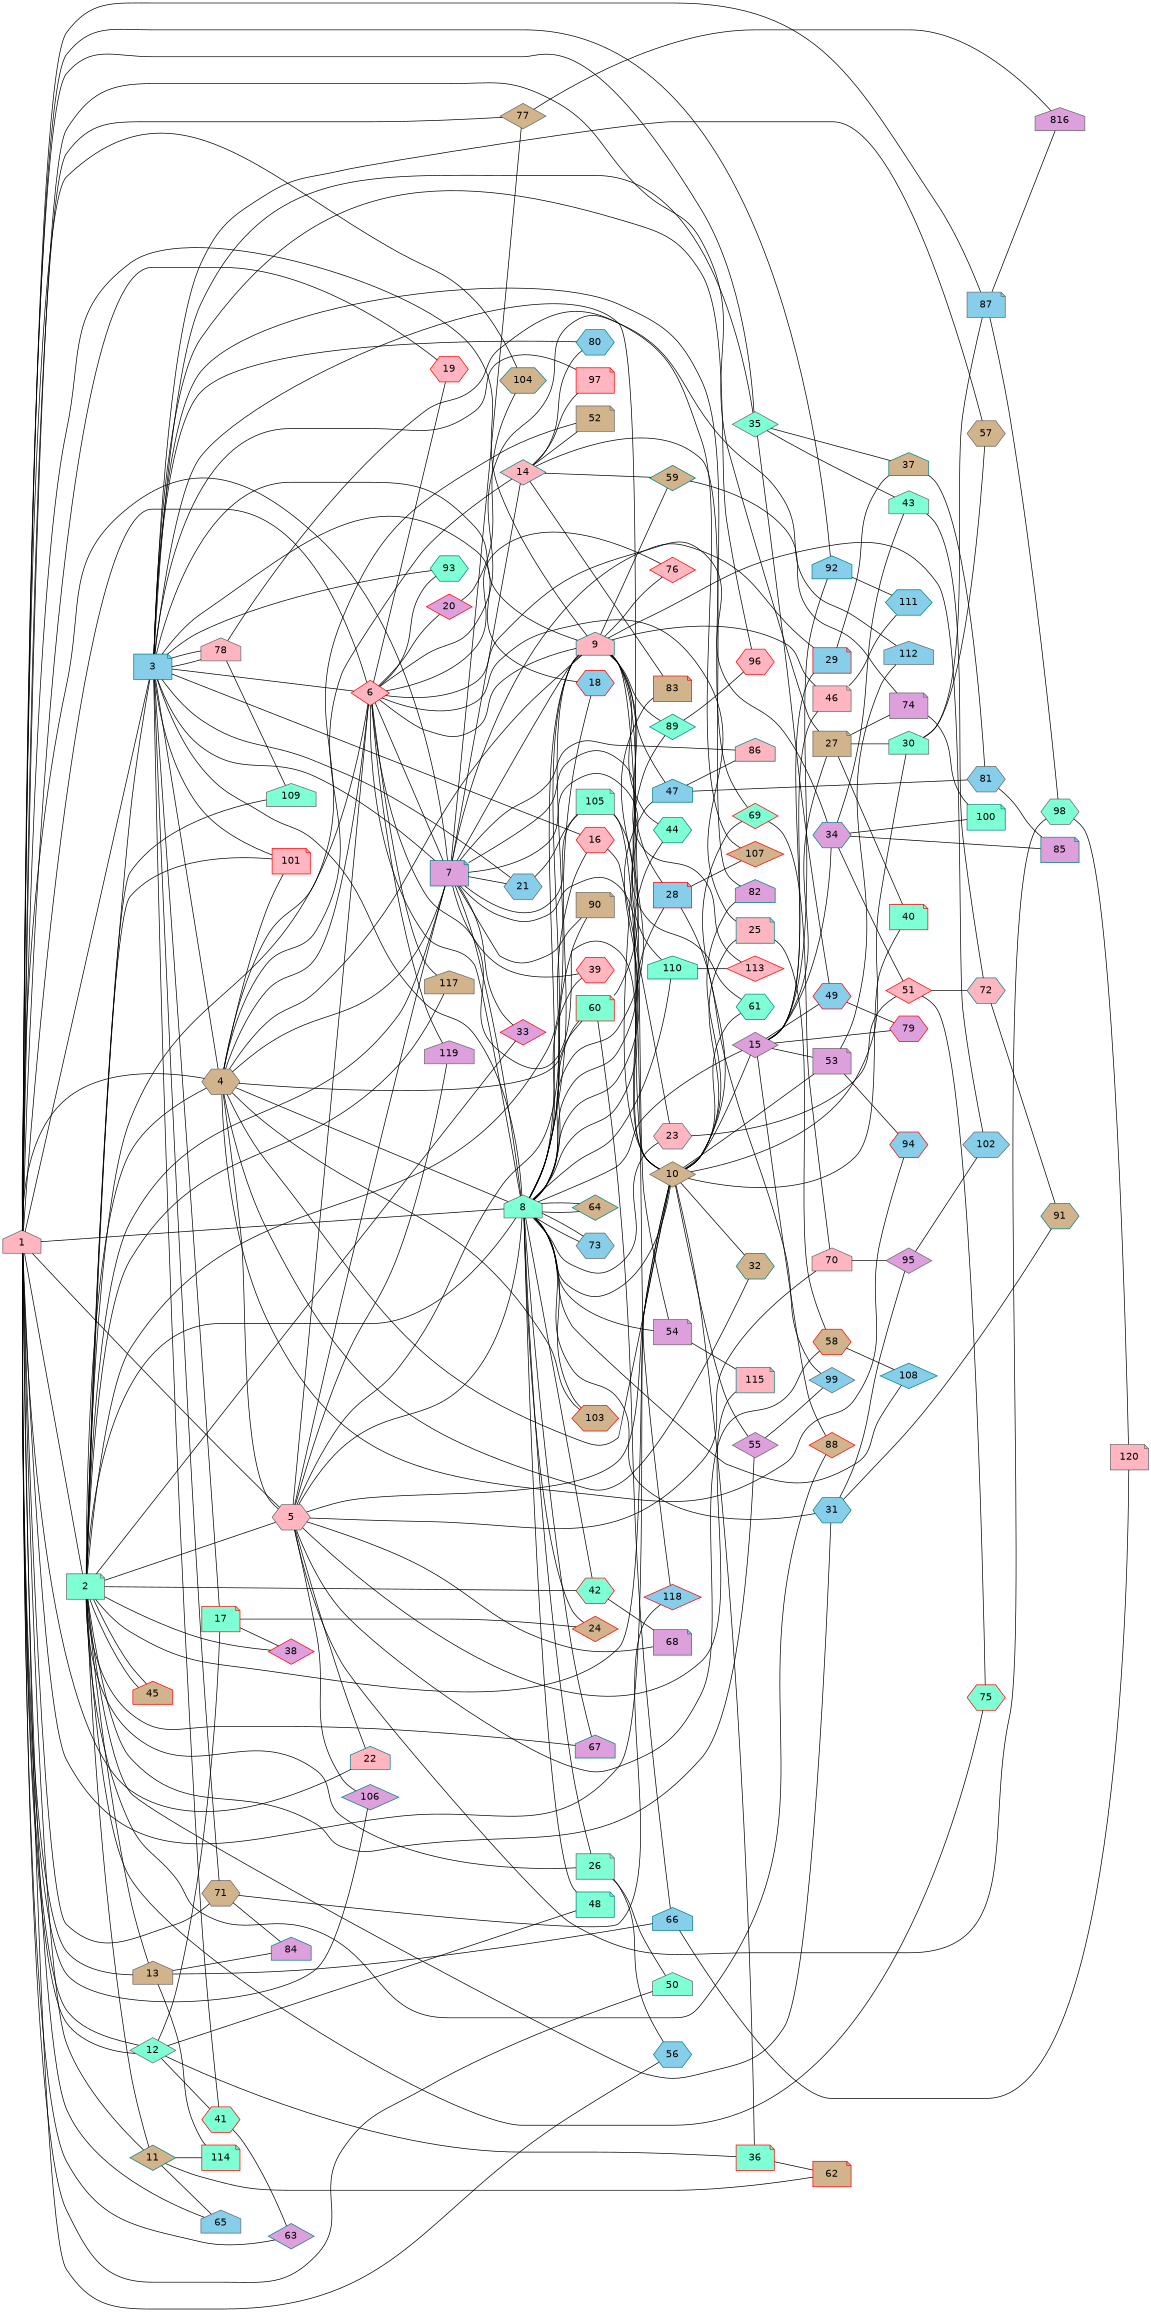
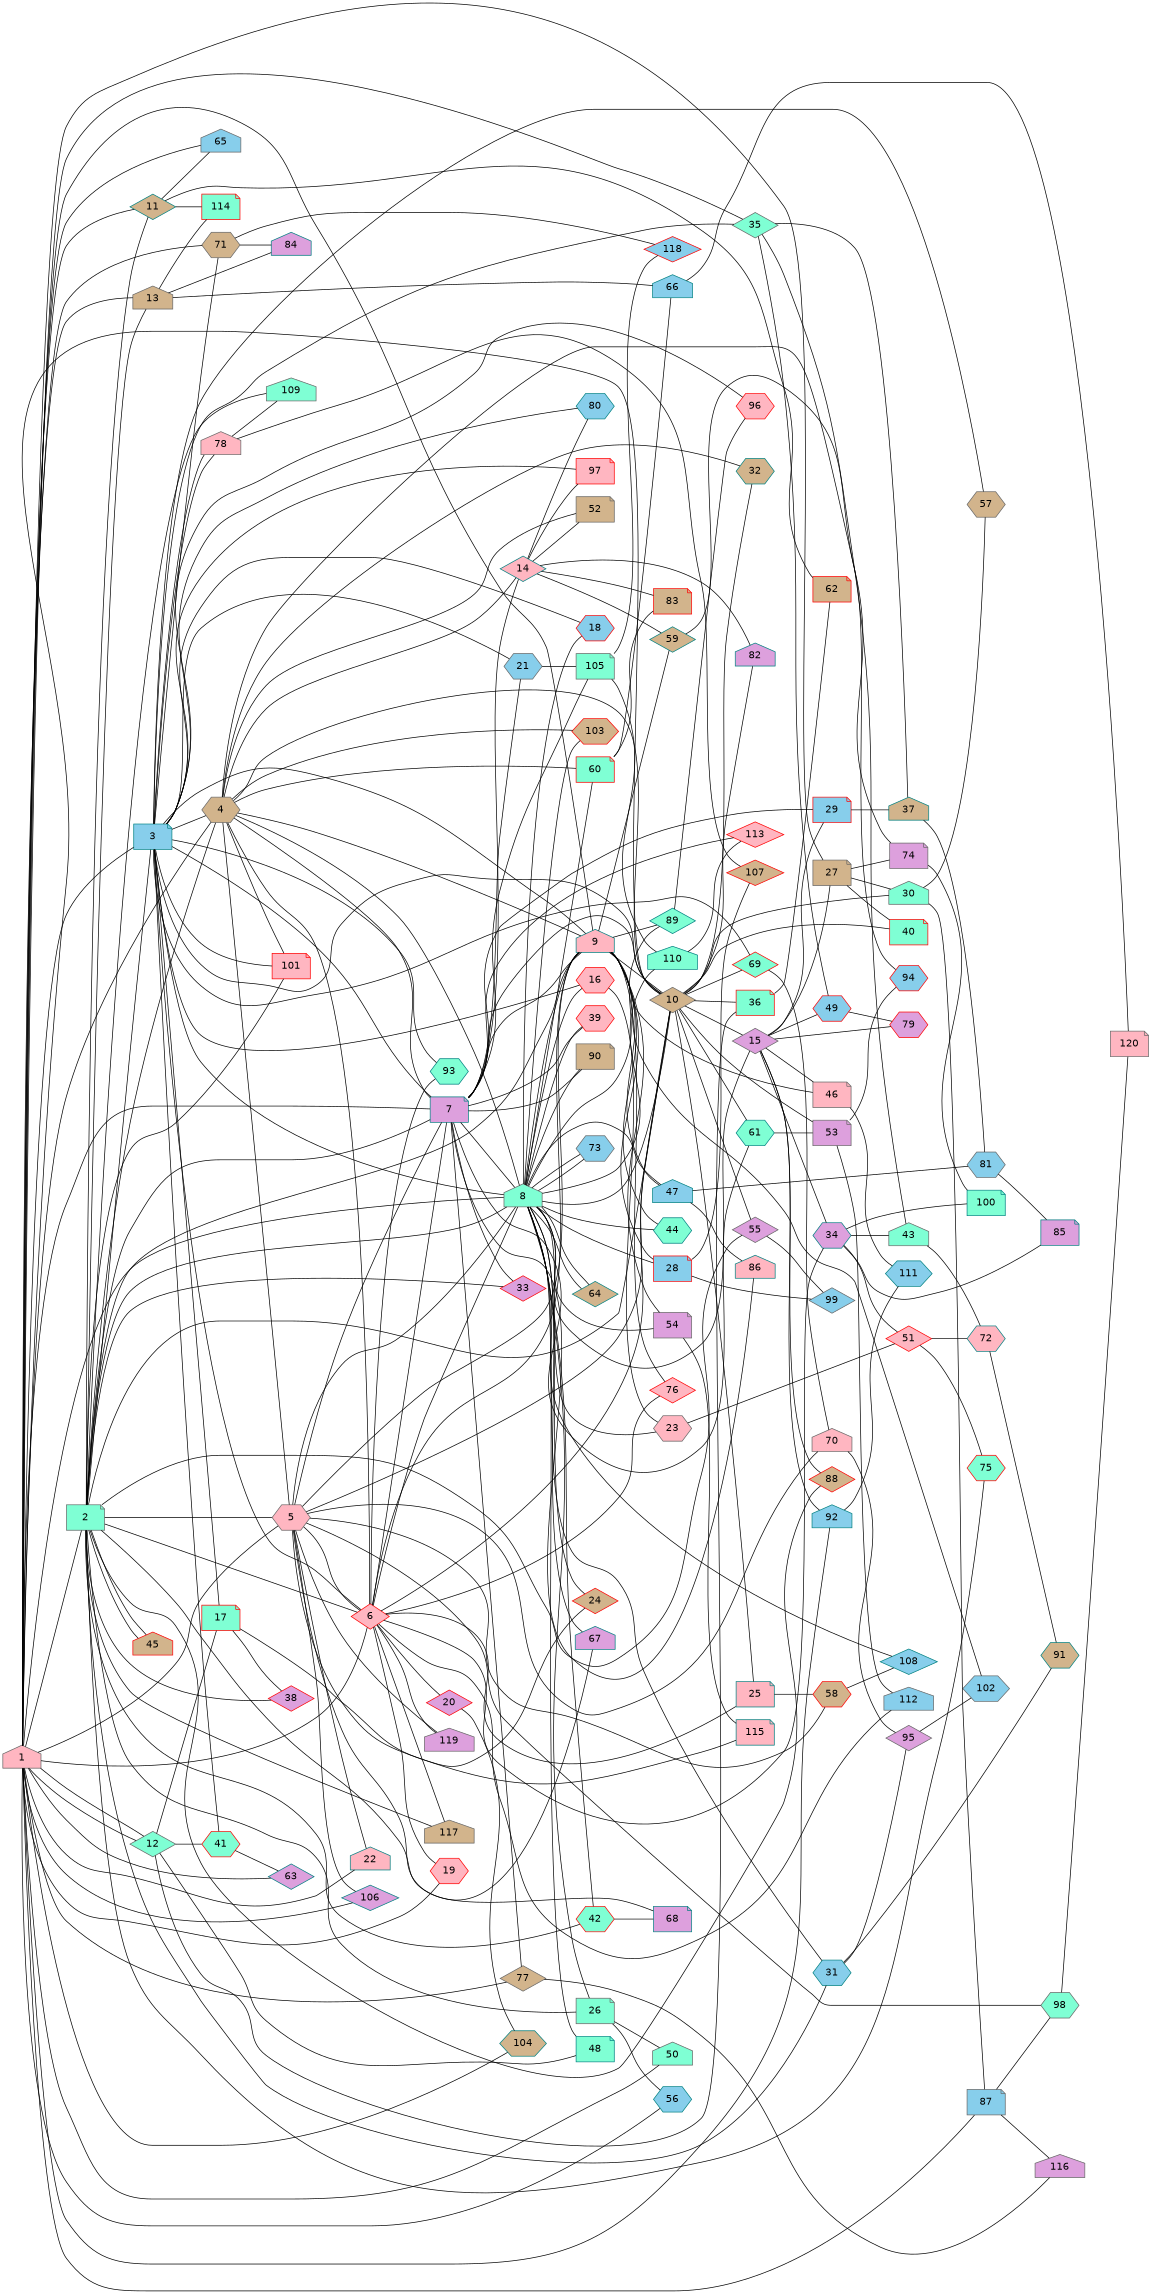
node "816": label "816" -> "116"
edge "15" -- "53": now "61" -- "53"
